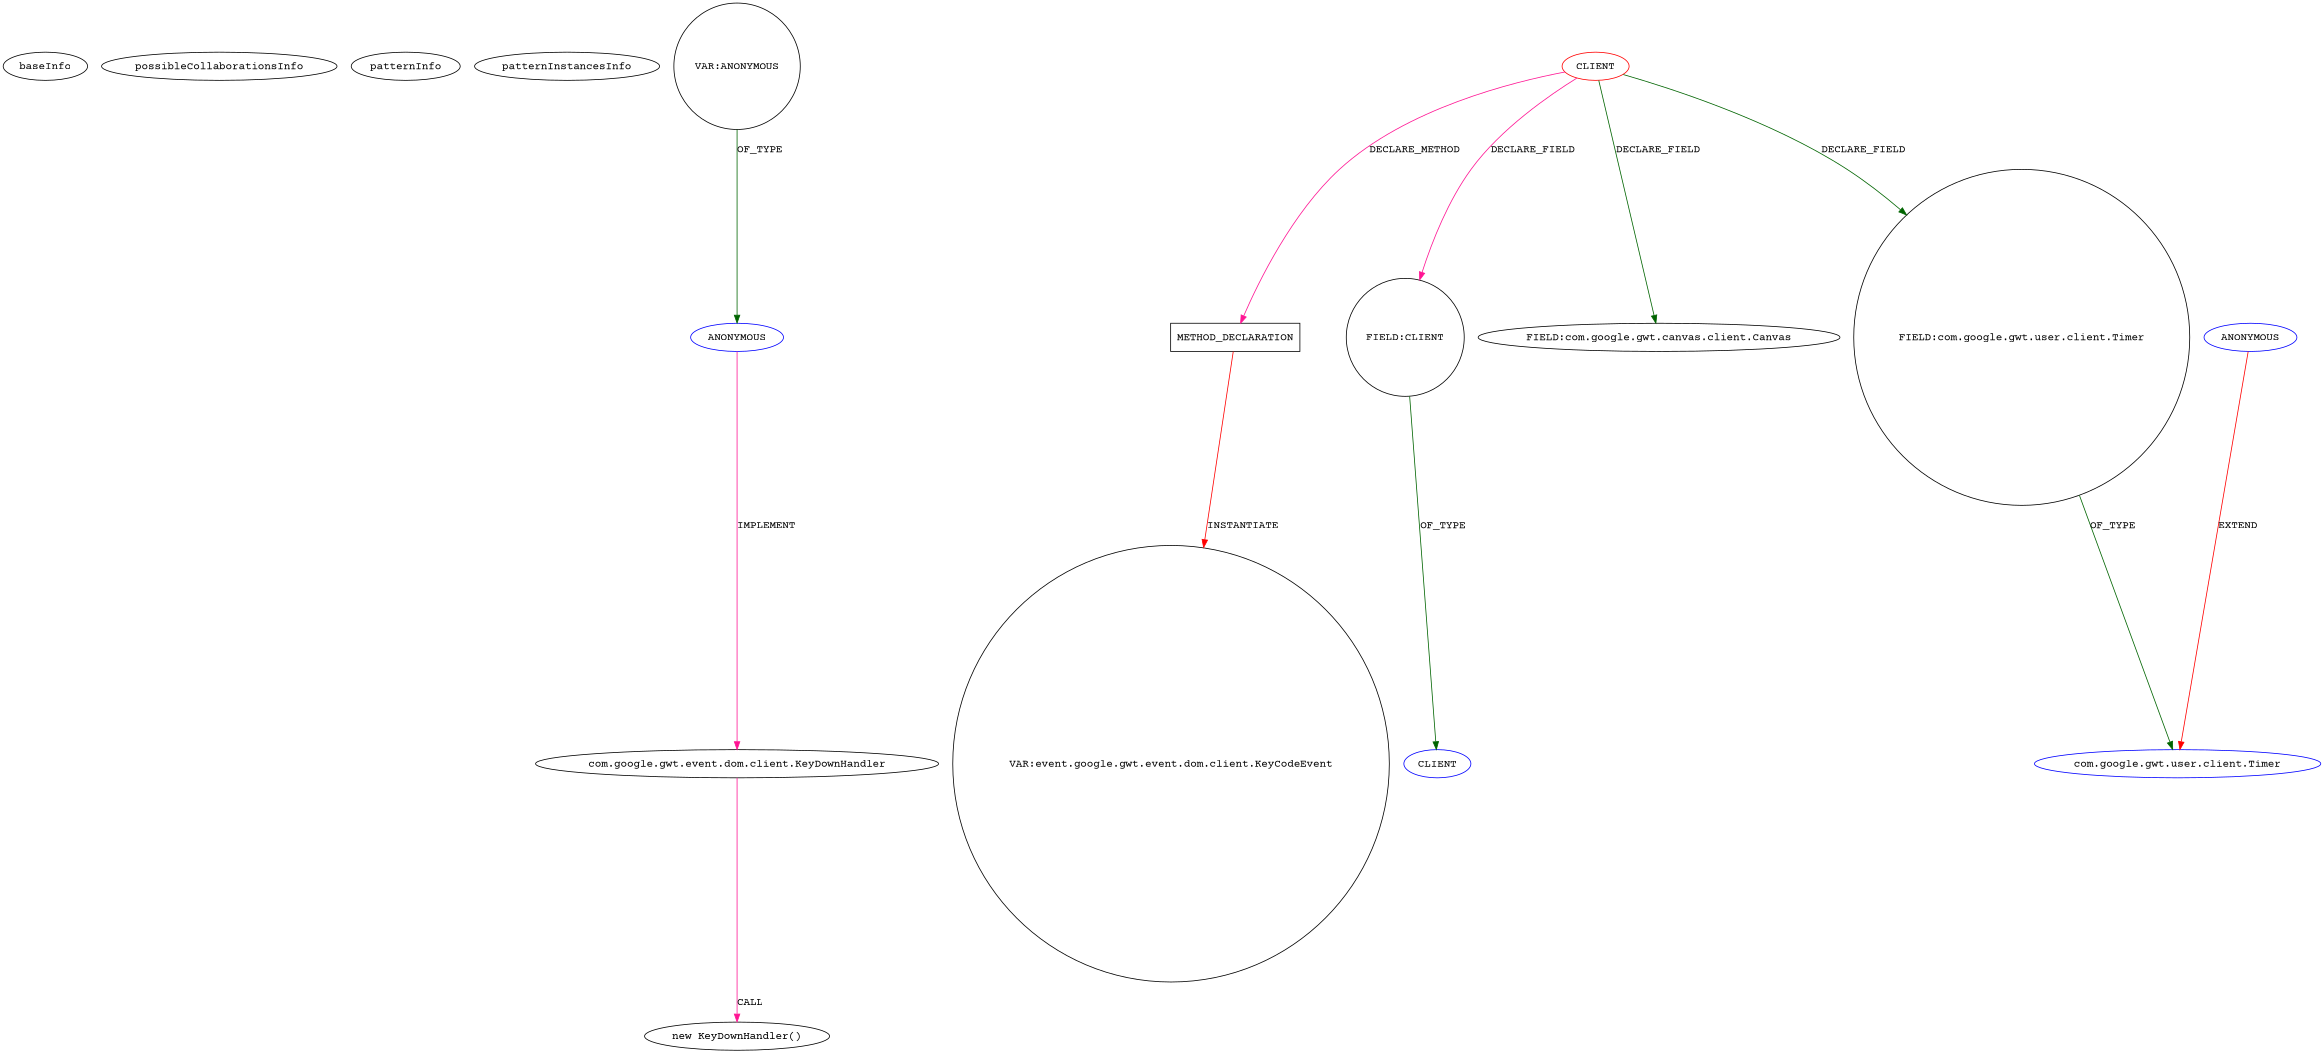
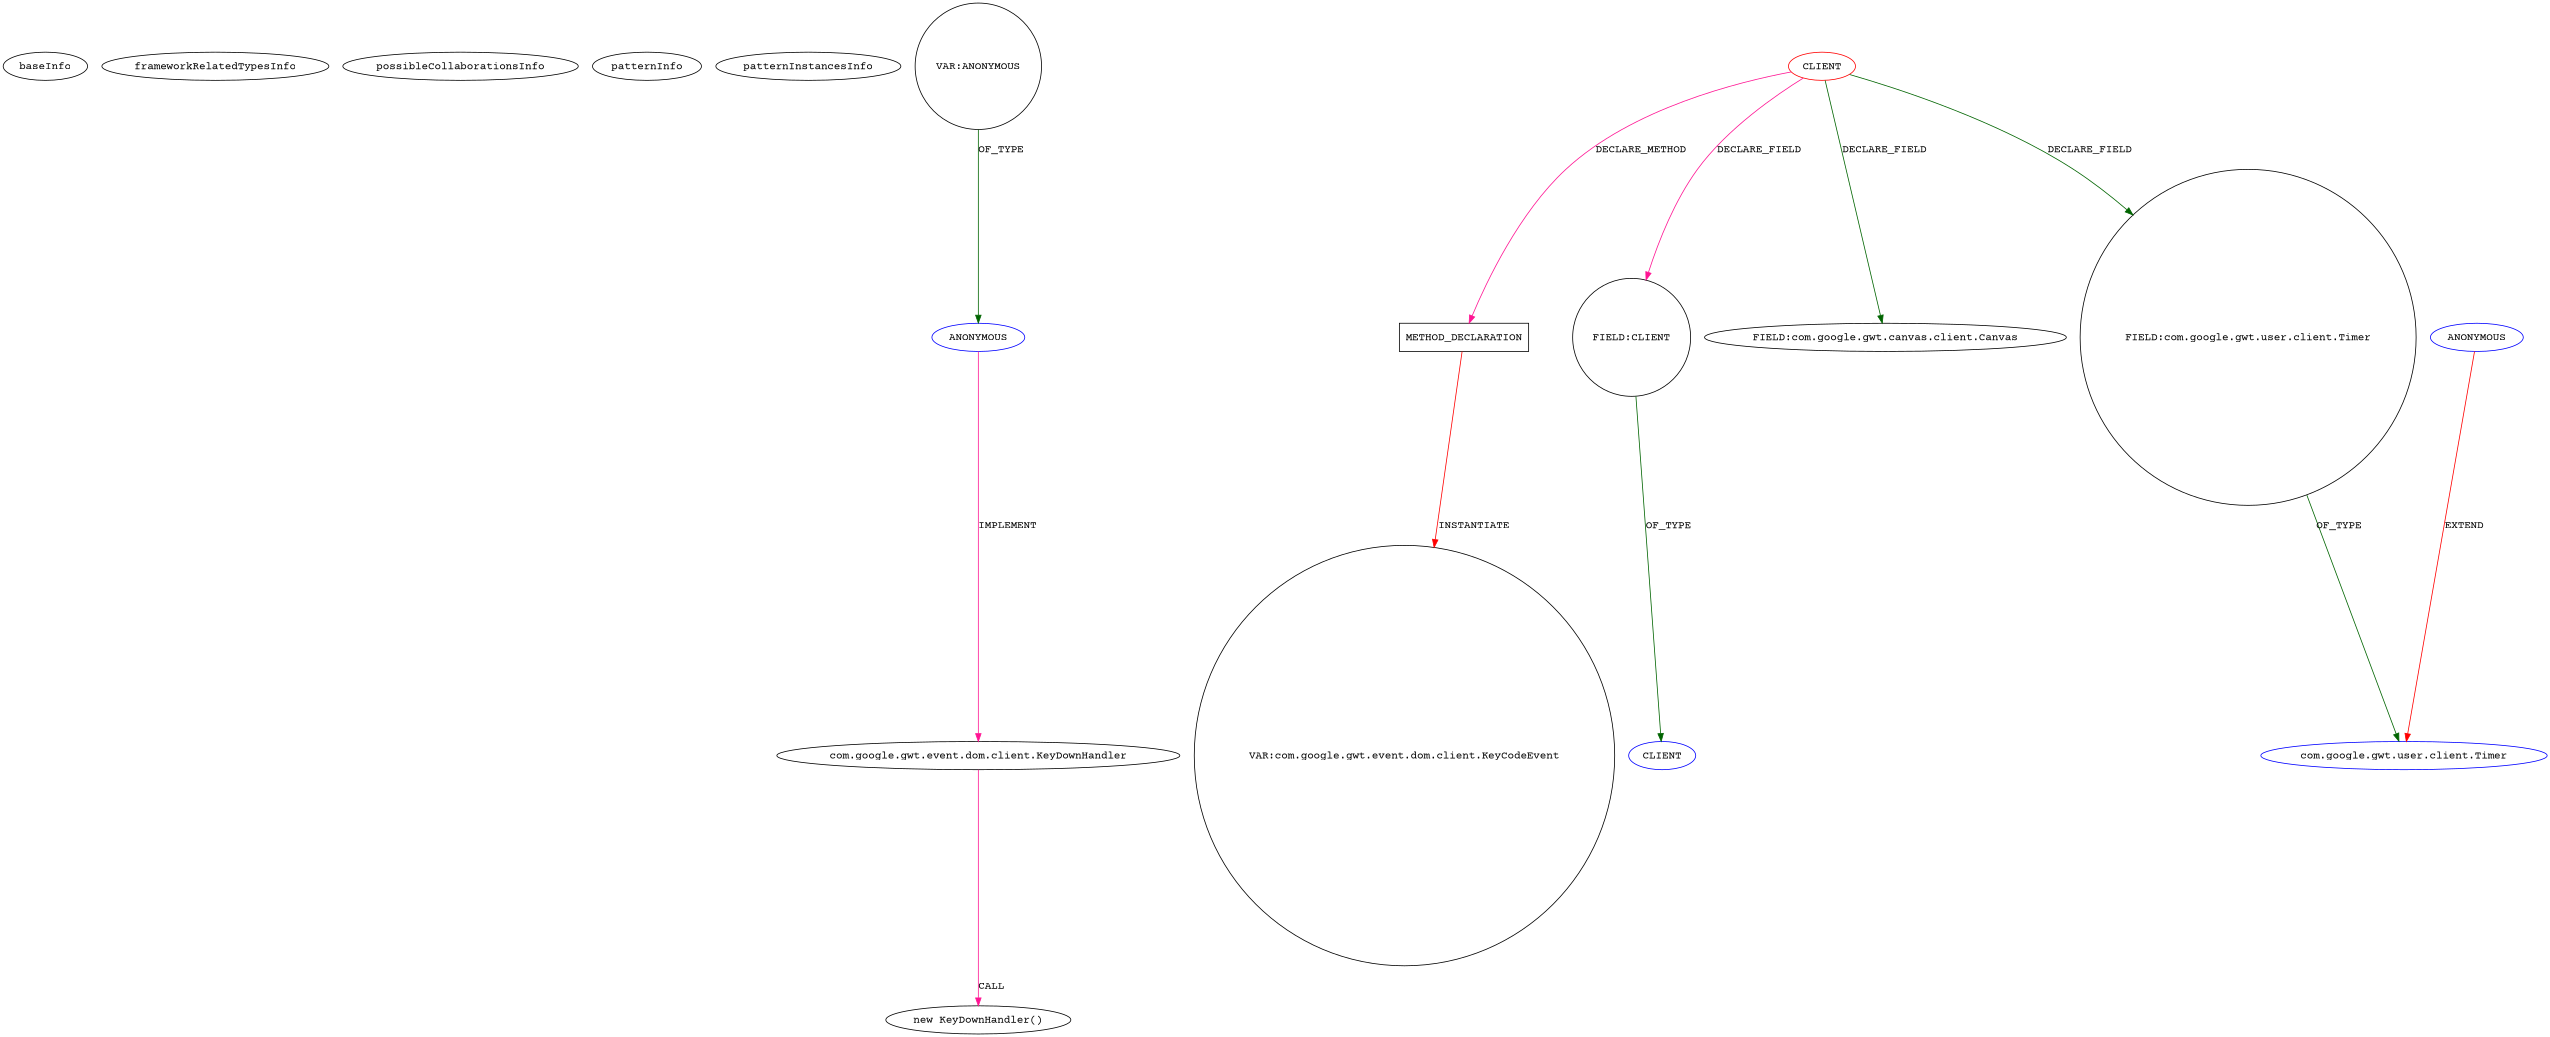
node "frameworkRelatedTypesInfo": added
node "VAR:event.google.gwt.event.dom.client.KeyCodeEvent": label "VAR:event.google.gwt.event.dom.client.KeyCodeEvent" -> "VAR:com.google.gwt.event.dom.client.KeyCodeEvent"
